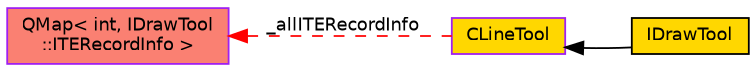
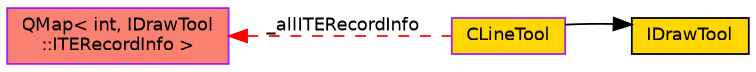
edge "IDrawTool" -> "CLineTool": reversed
